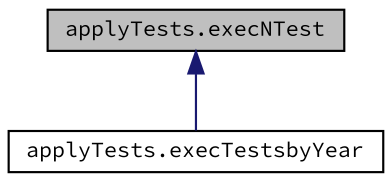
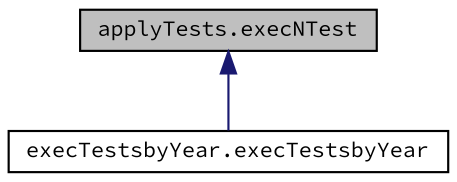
node "applyTests.execTestsbyYear": label "applyTests.execTestsbyYear" -> "execTestsbyYear.execTestsbyYear"
